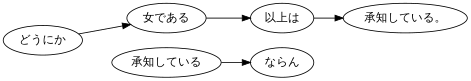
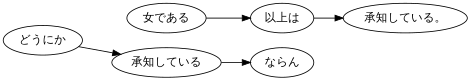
edge "どうにか" -> "女である": now "どうにか" -> "承知している"
